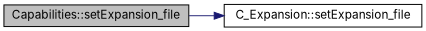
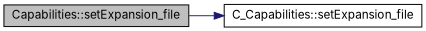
node "C_Expansion::setExpansion_file": label "C_Expansion::setExpansion_file" -> "C_Capabilities::setExpansion_file"
